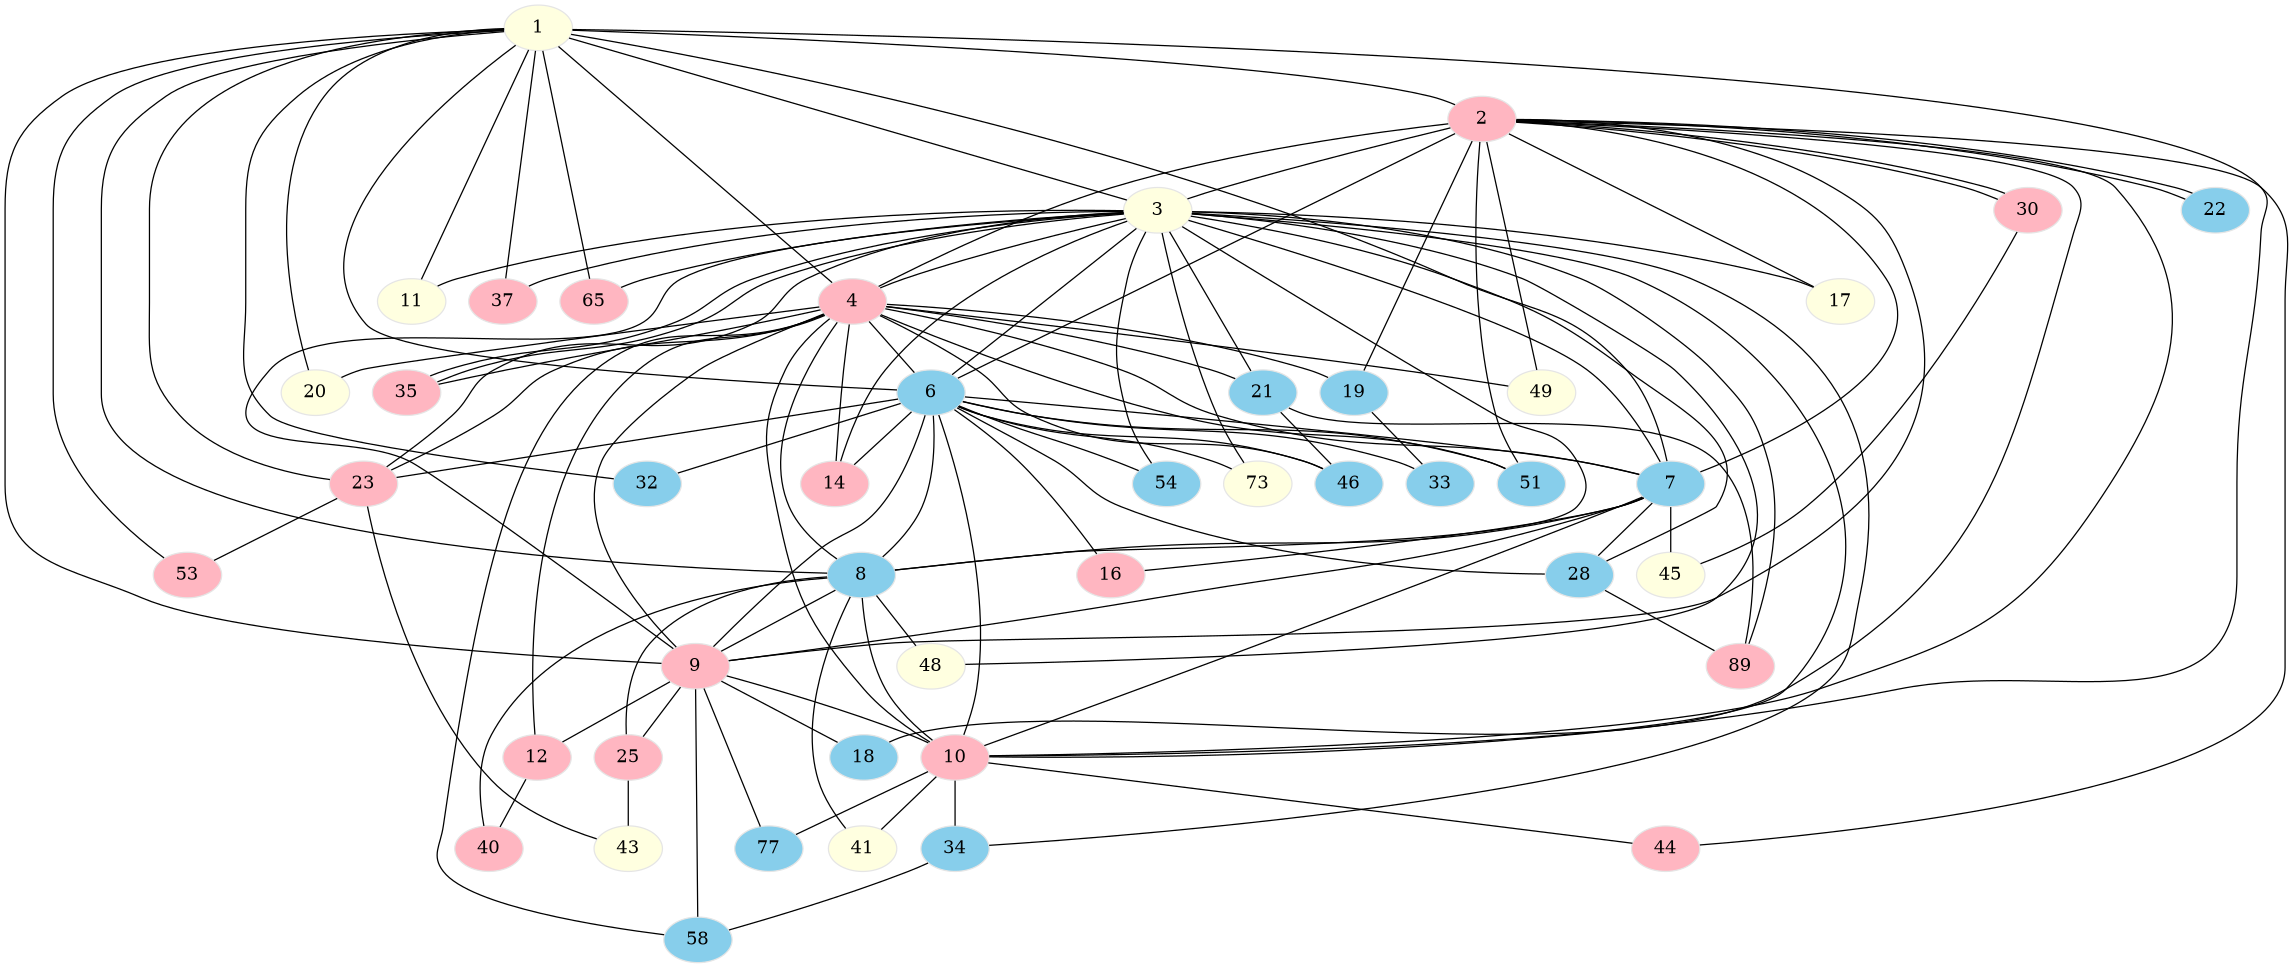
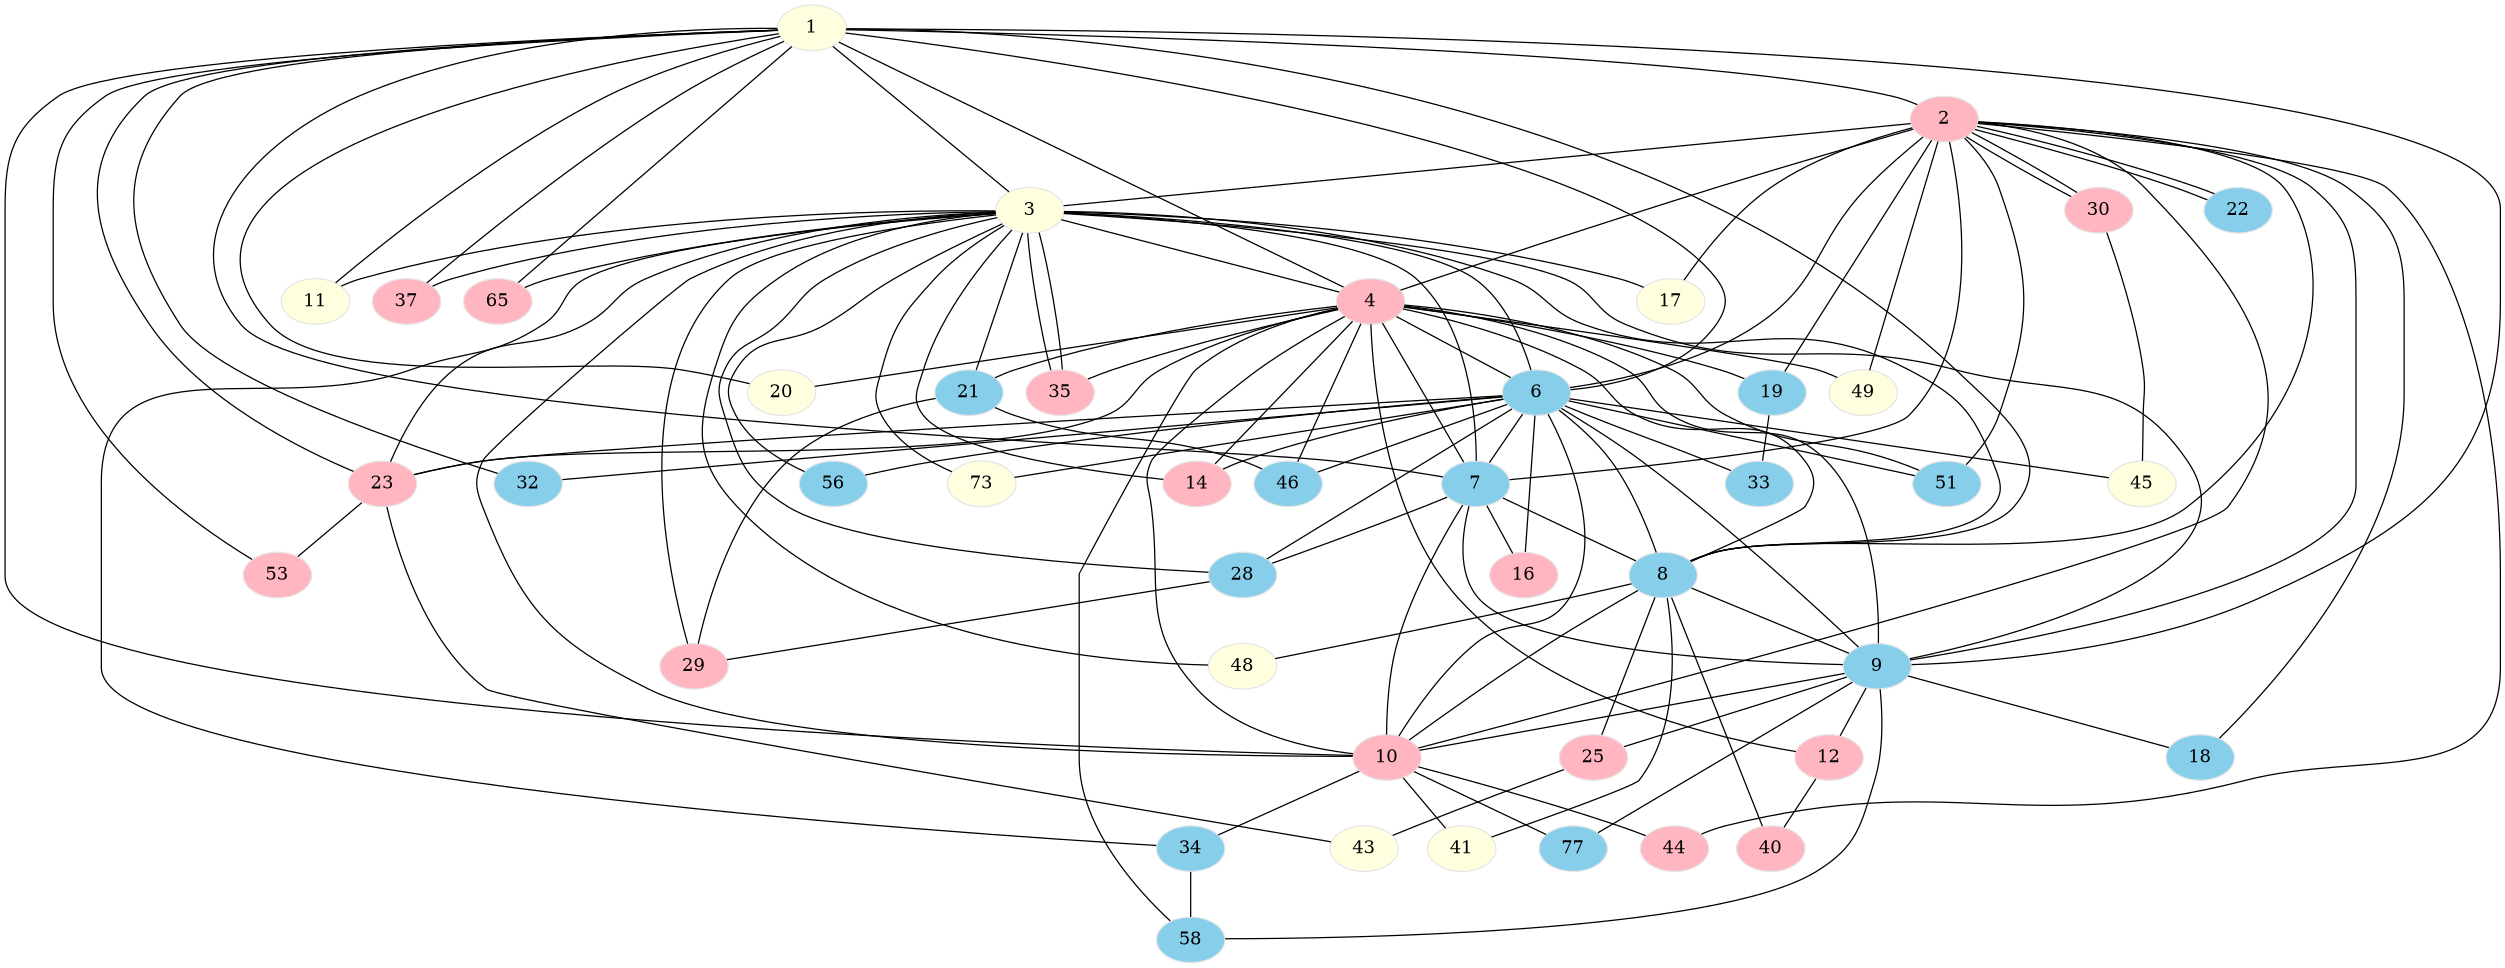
edge "2" -- "8": added
node "54": label "54" -> "56"
edge "7" -- "45": now "6" -- "45"
node "9": fillcolor lightpink -> skyblue
node "89": label "89" -> "29"
